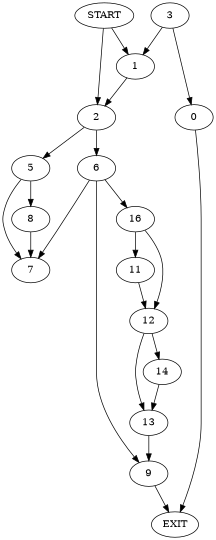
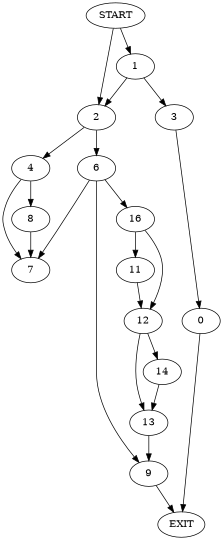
edge "3" -> "1": reversed
node "5": label "5" -> "4"
